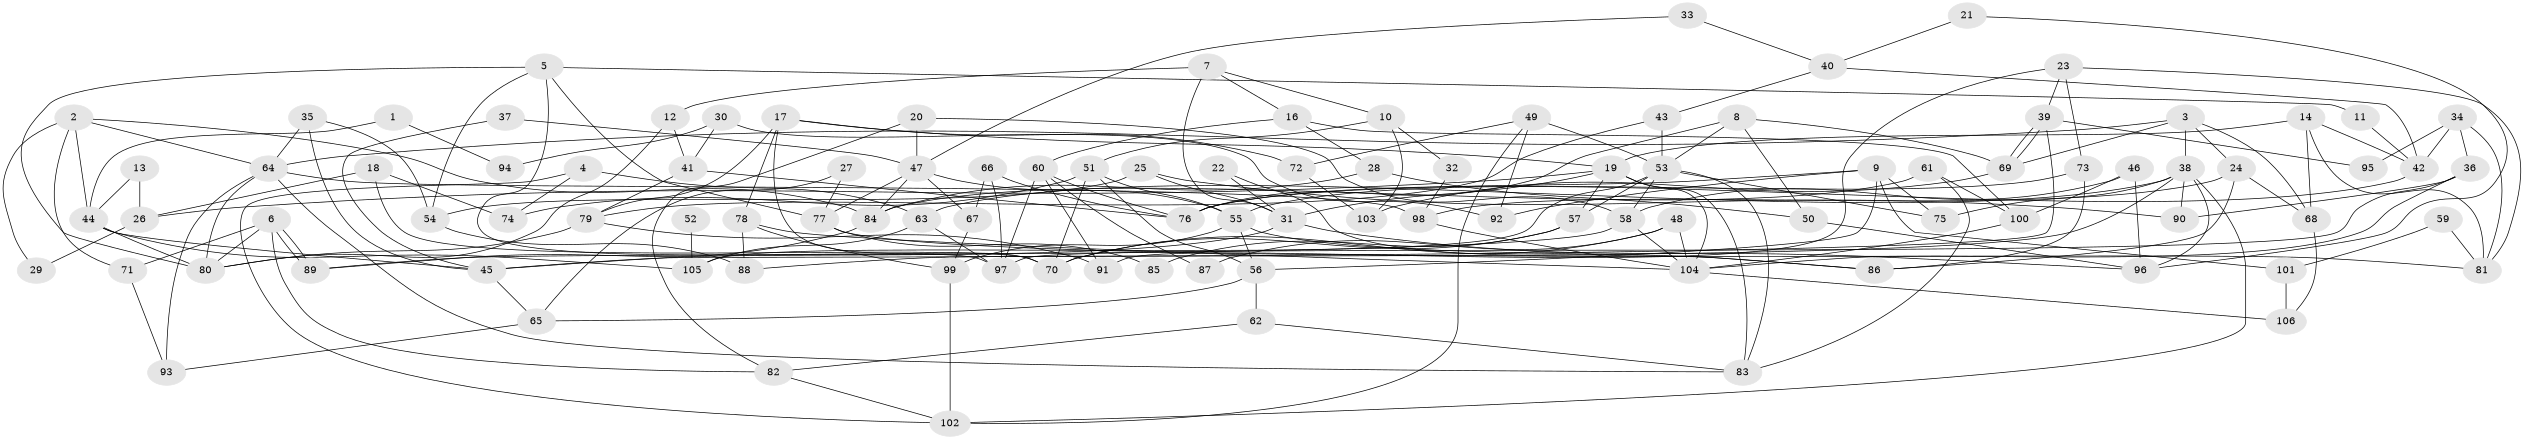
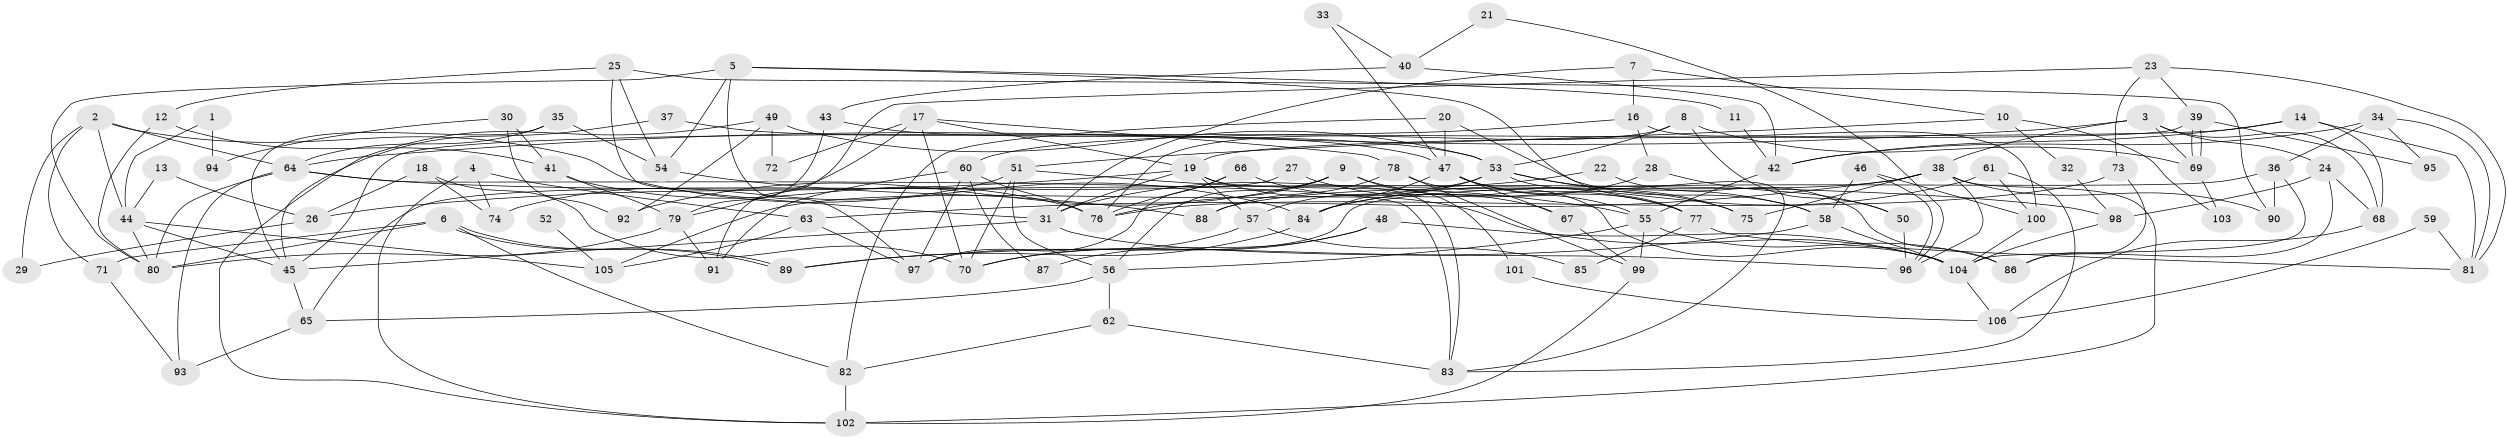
edge "7" -- "12": now "25" -- "12"
edge "72" -- "103": removed
edge "59" -- "101": now "59" -- "106"
